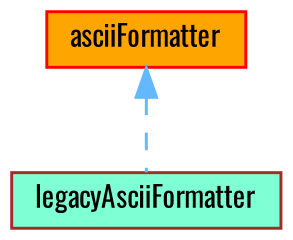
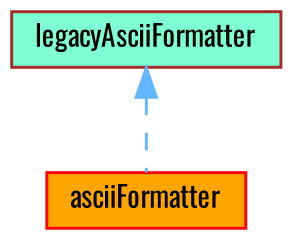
edge "legacyAsciiFormatter" -> "asciiFormatter": reversed
